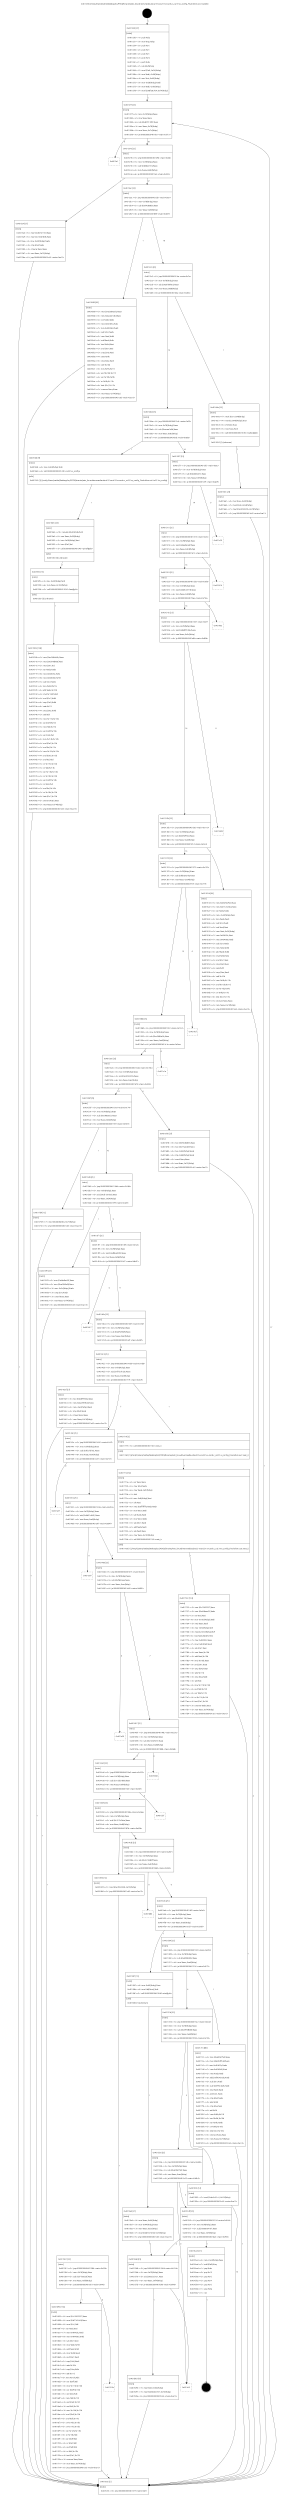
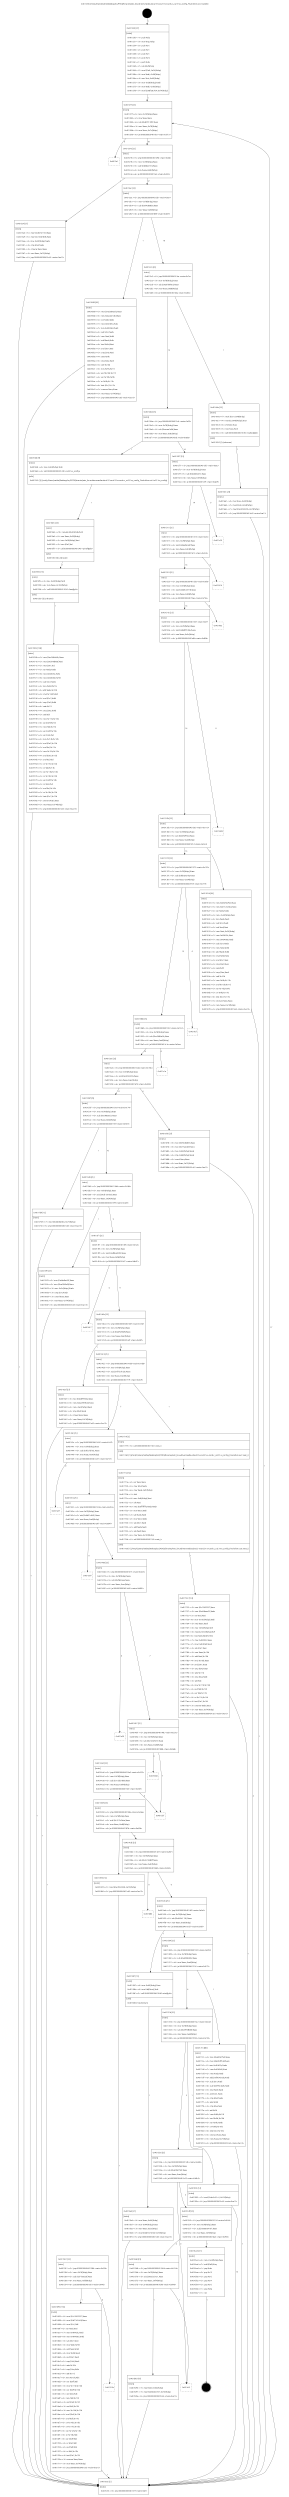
edge "0x40140a [25]" -> "0x40162f [27]": added, label "1"
edge "0x401487 [25]" -> "0x4014a0 [25]": now "0x401487 [25]" -> "0x4015bf"
edge "0x4015e4 [21]" -> "0x401568 [25]": now "0x4015e4 [21]" -> "0x401c65 [5]"
